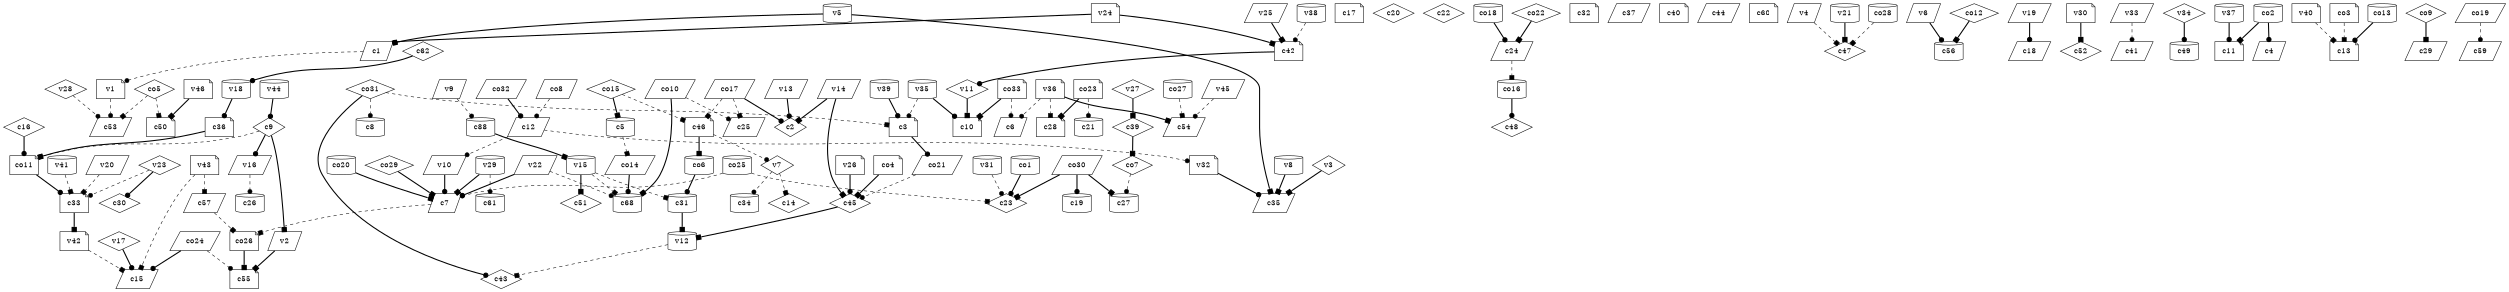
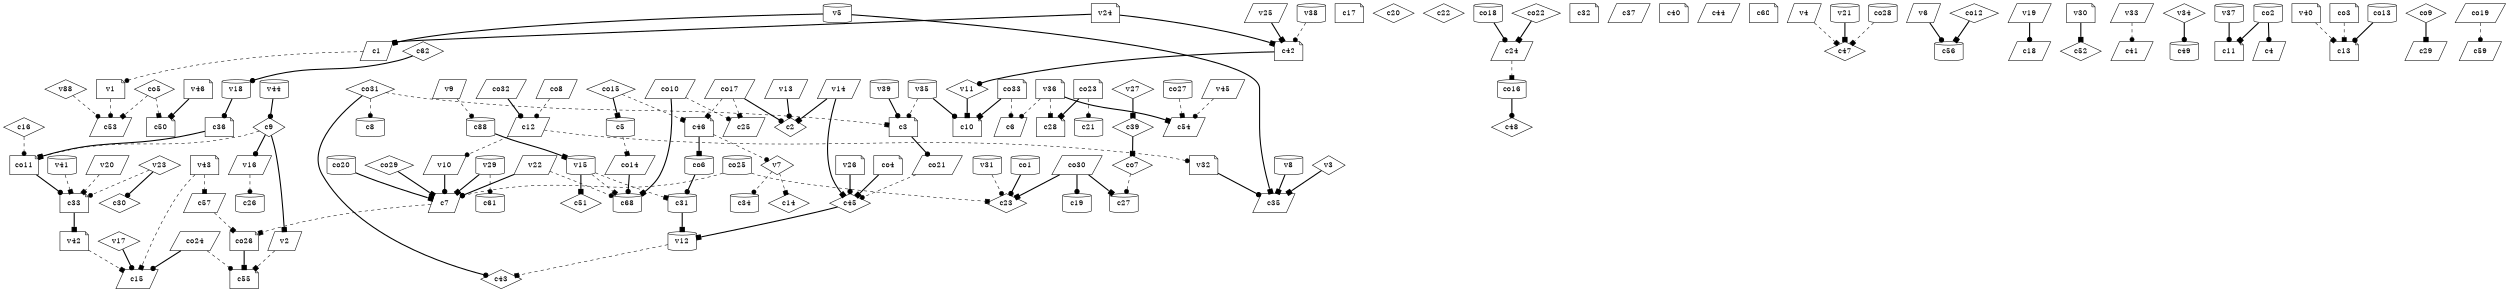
node "v28": label "v28" -> "v88"
edge "c16" -> "co11": style bold -> dashed
edge "v2" -> "c55": style bold -> dashed
